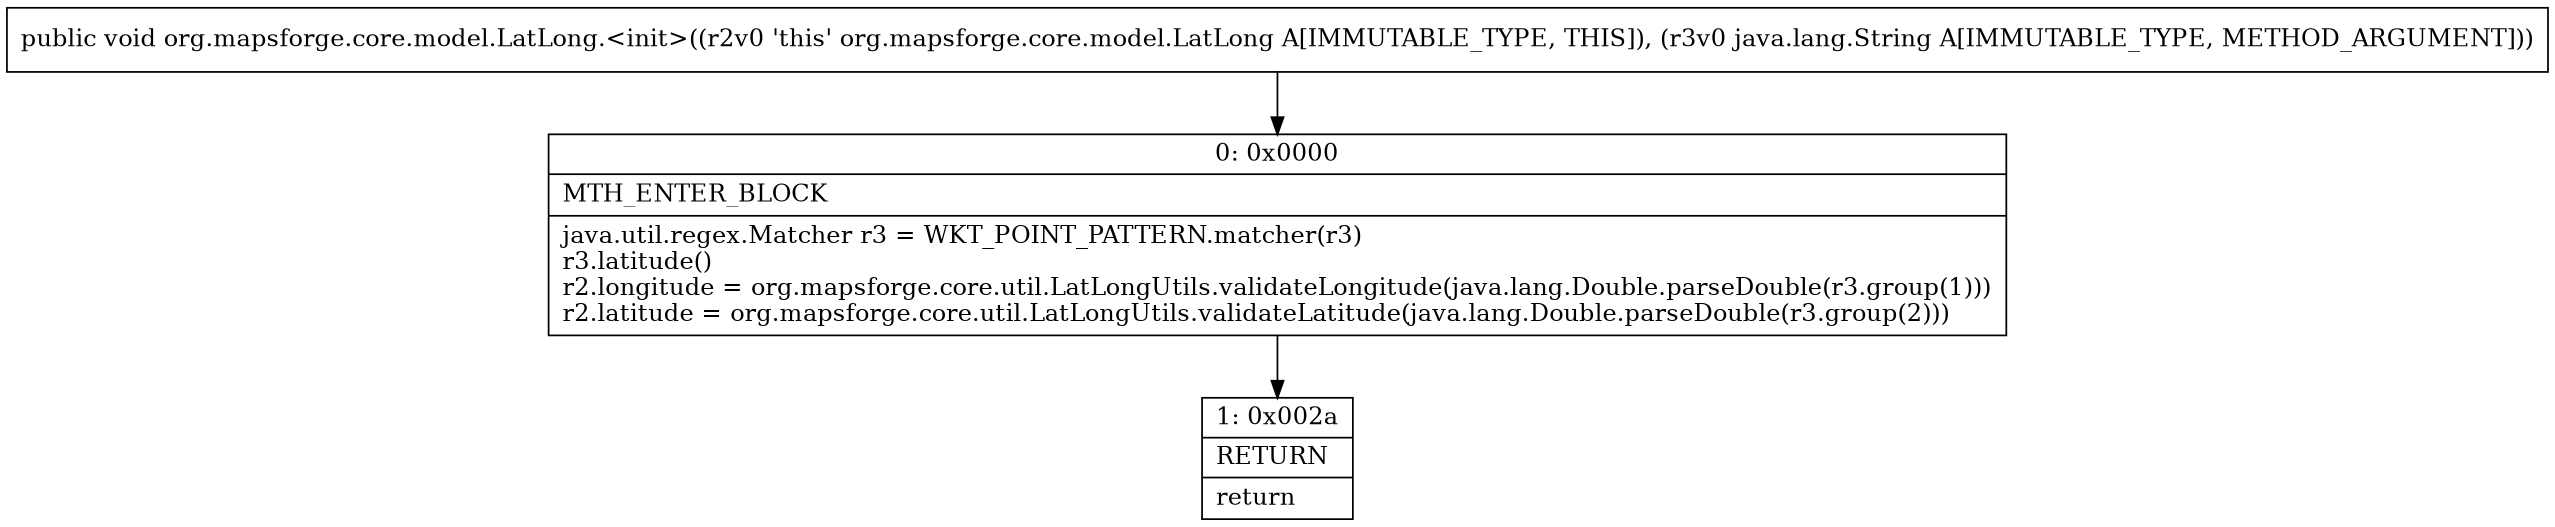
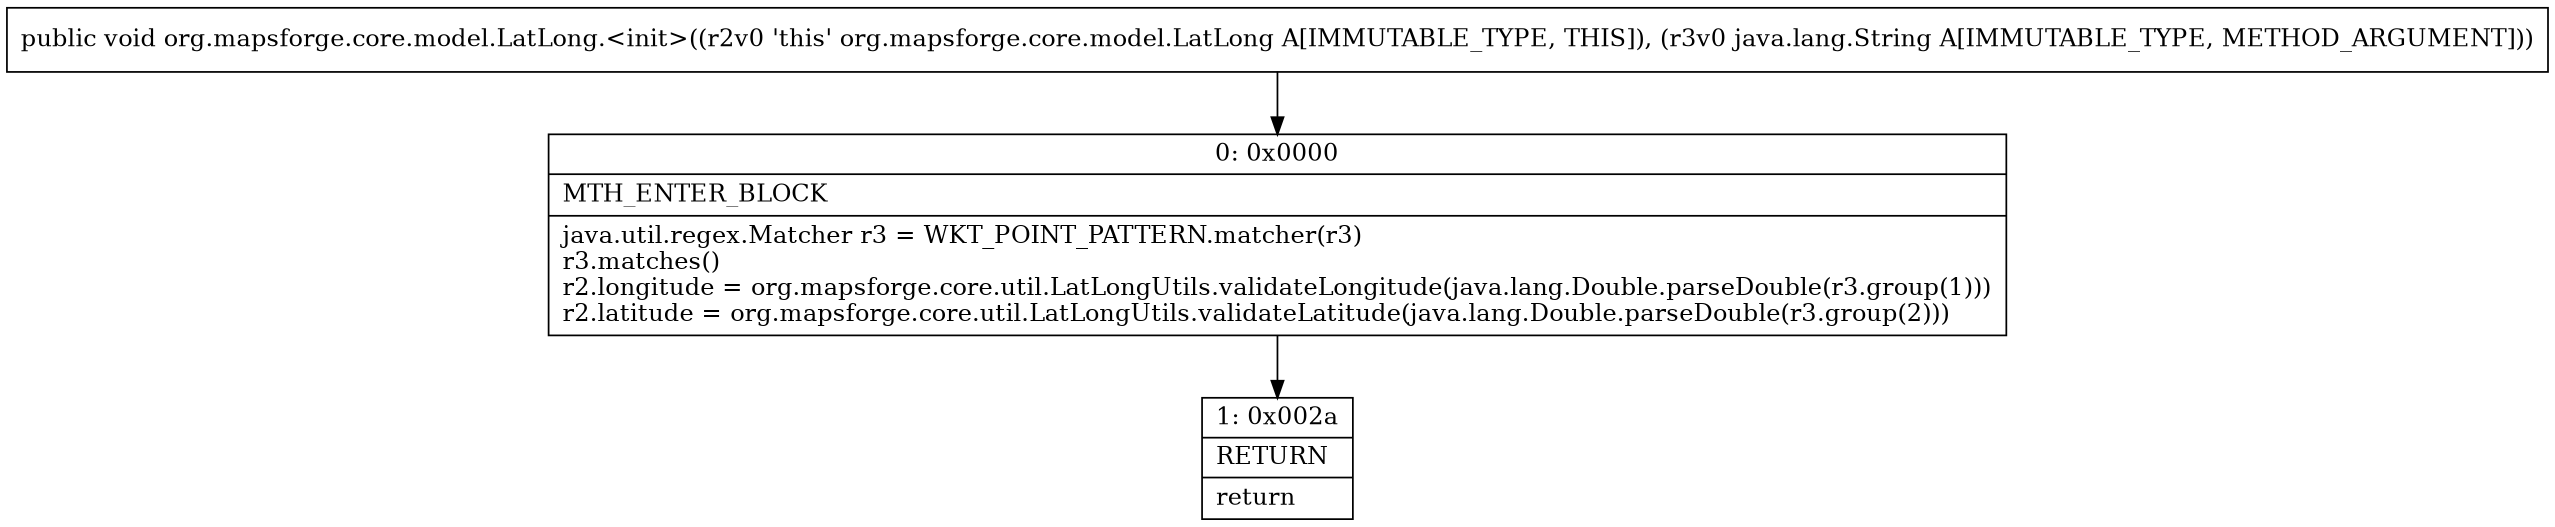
node "0: 0x0000": text "r3.latitude()" -> "r3.matches()"
